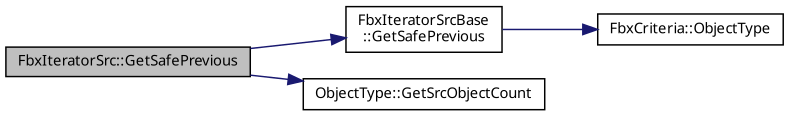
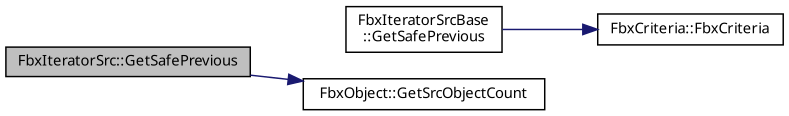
node "FbxCriteria::ObjectType": label "FbxCriteria::ObjectType" -> "FbxCriteria::FbxCriteria"
edge "FbxIteratorSrc::GetSafePrevious" -> "FbxIteratorSrcBase ::GetSafePrevious": removed
node "ObjectType::GetSrcObjectCount": label "ObjectType::GetSrcObjectCount" -> "FbxObject::GetSrcObjectCount"
